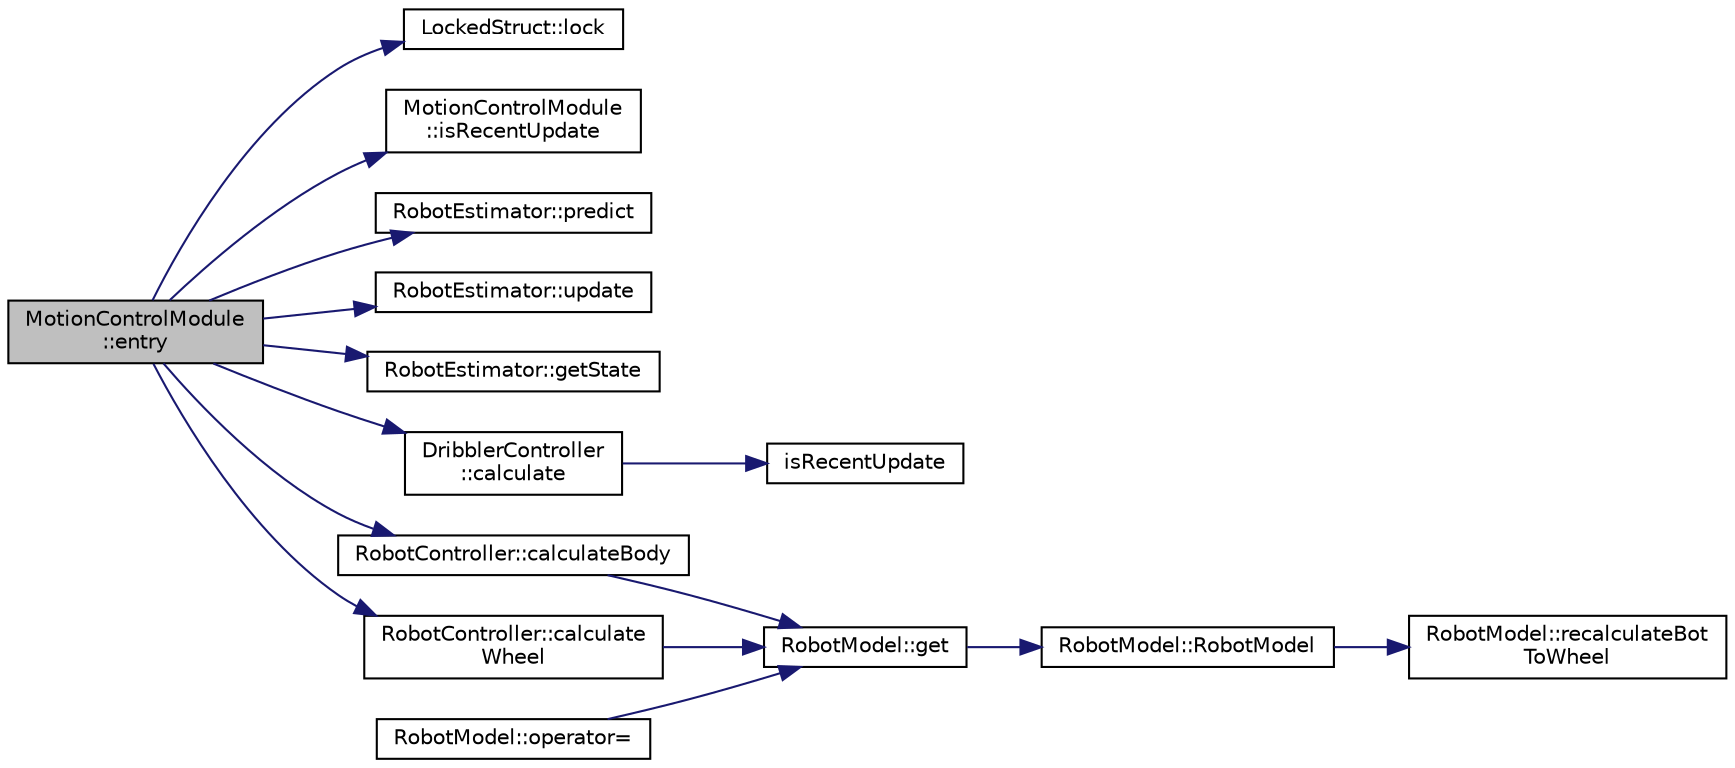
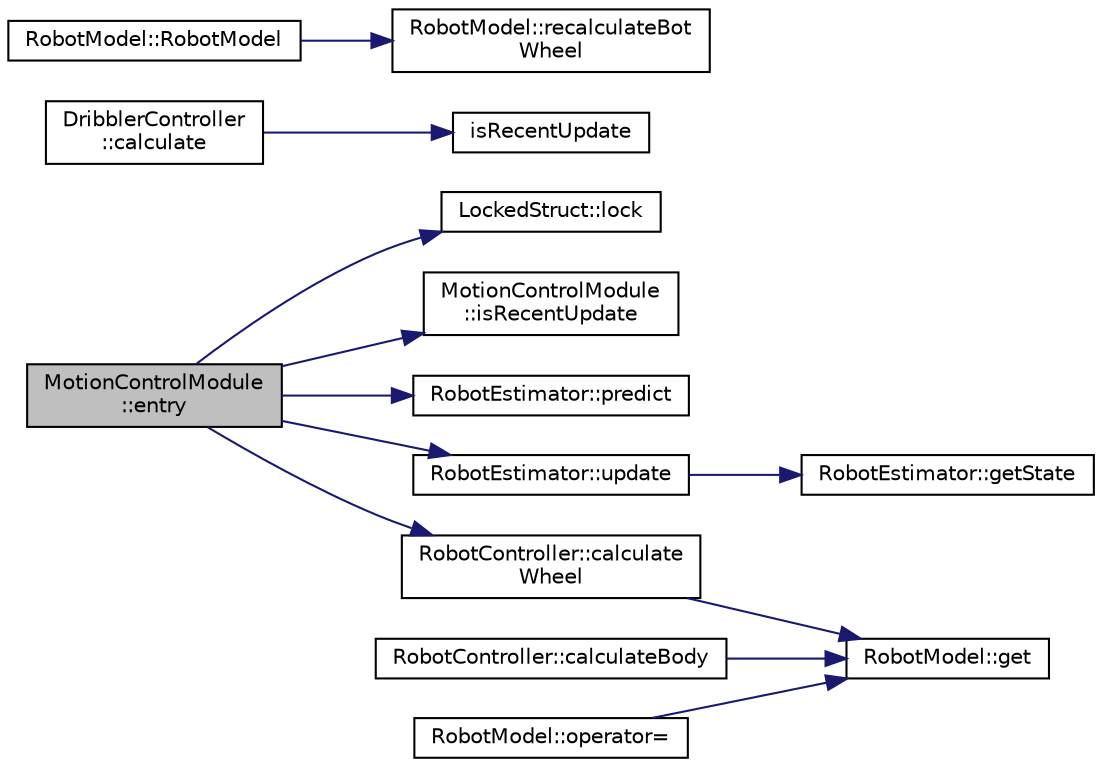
edge "MotionControlModule ::entry" -> "RobotEstimator::getState": now "RobotEstimator::update" -> "RobotEstimator::getState"
edge "MotionControlModule ::entry" -> "DribblerController ::calculate": removed
edge "MotionControlModule ::entry" -> "RobotController::calculateBody": removed
edge "RobotModel::get" -> "RobotModel::RobotModel": removed
node "RobotModel::recalculateBot ToWheel": label "RobotModel::recalculateBot ToWheel" -> "RobotModel::recalculateBot Wheel"
